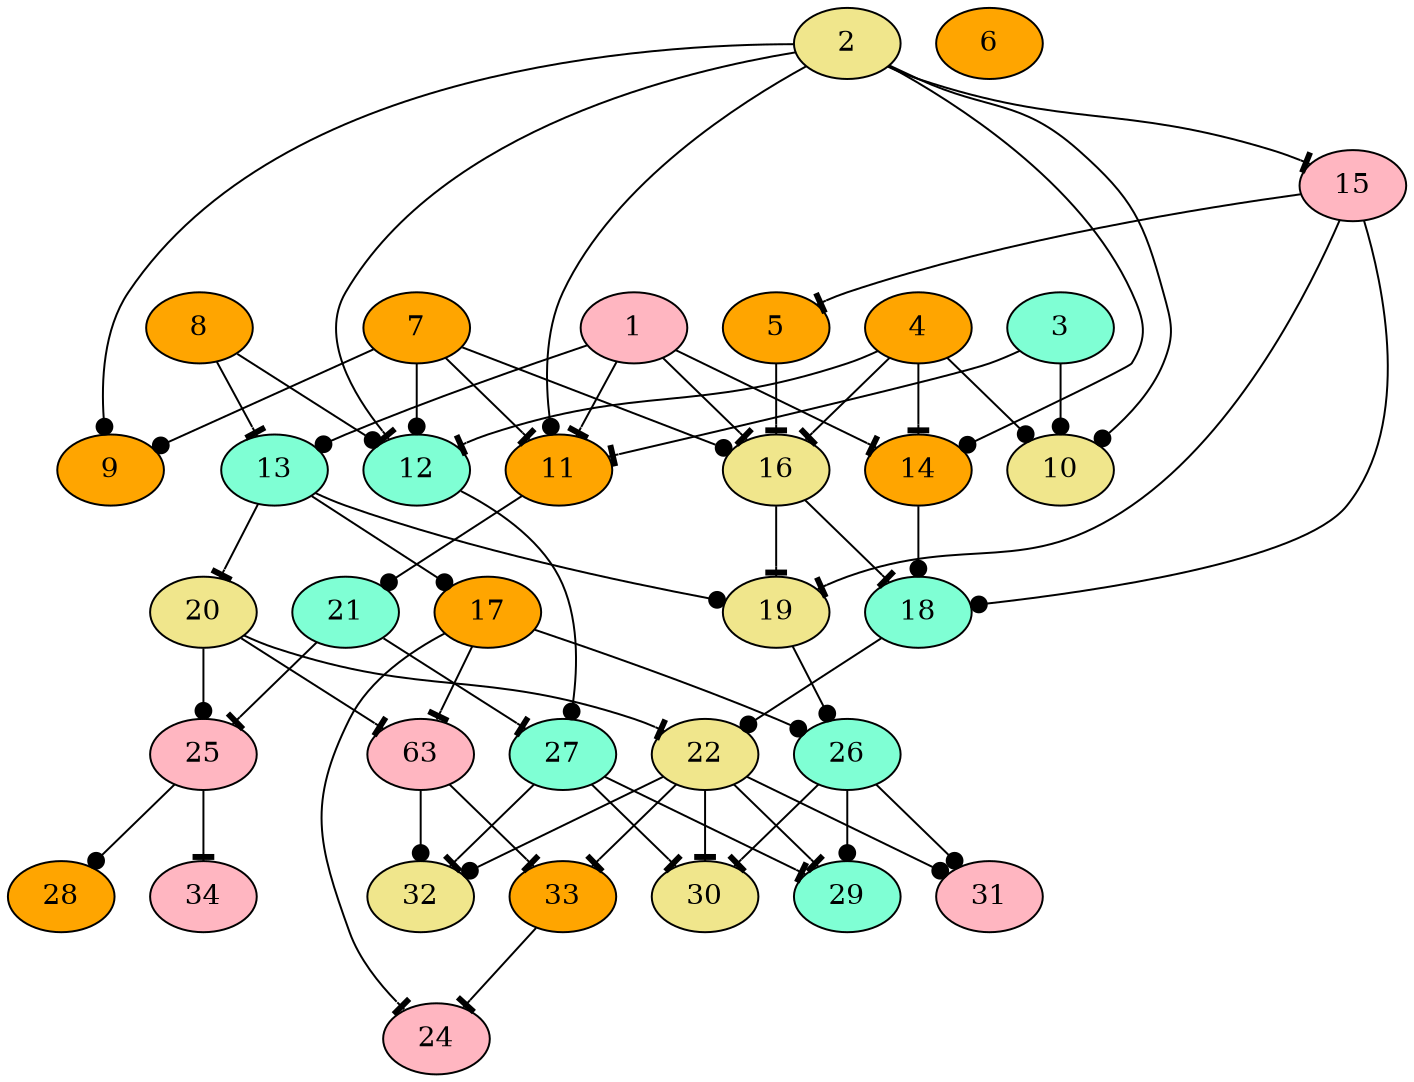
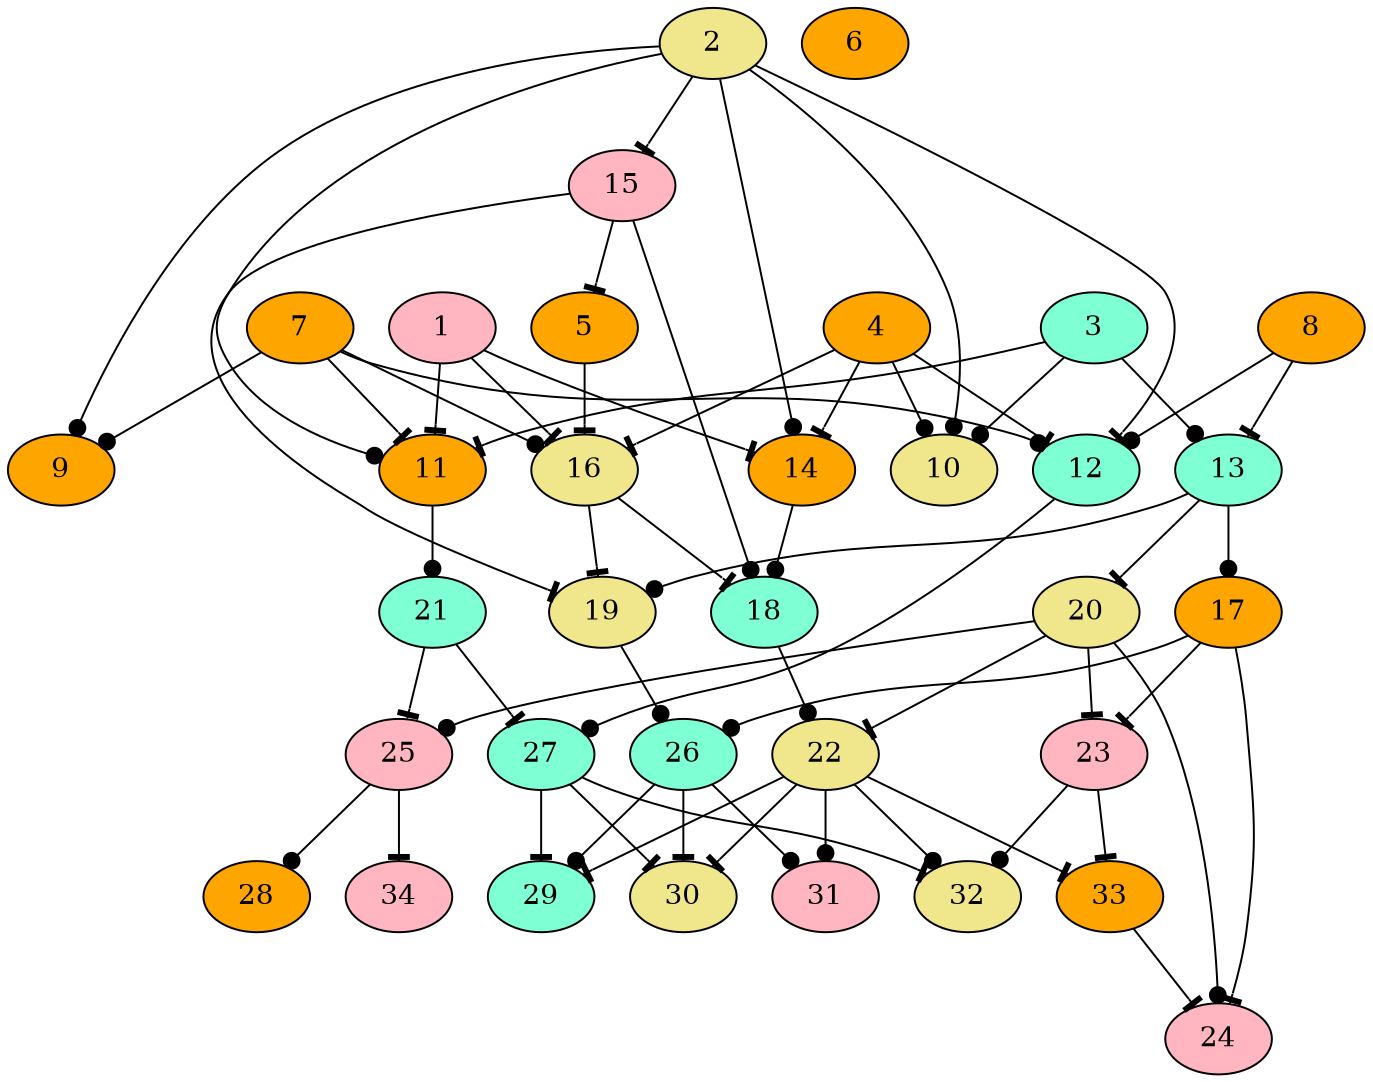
edge "1" -> "13": now "3" -> "13"
node "63": label "63" -> "23"
edge "20" -> "24": added
